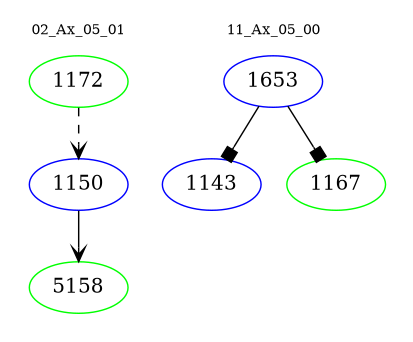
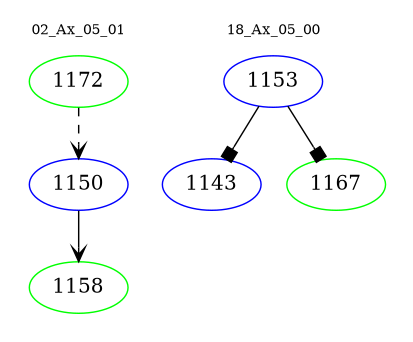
cluster "11_Ax_05_00": label "11_Ax_05_00" -> "18_Ax_05_00"
node "1653": label "1653" -> "1153"
node "5158": label "5158" -> "1158"
